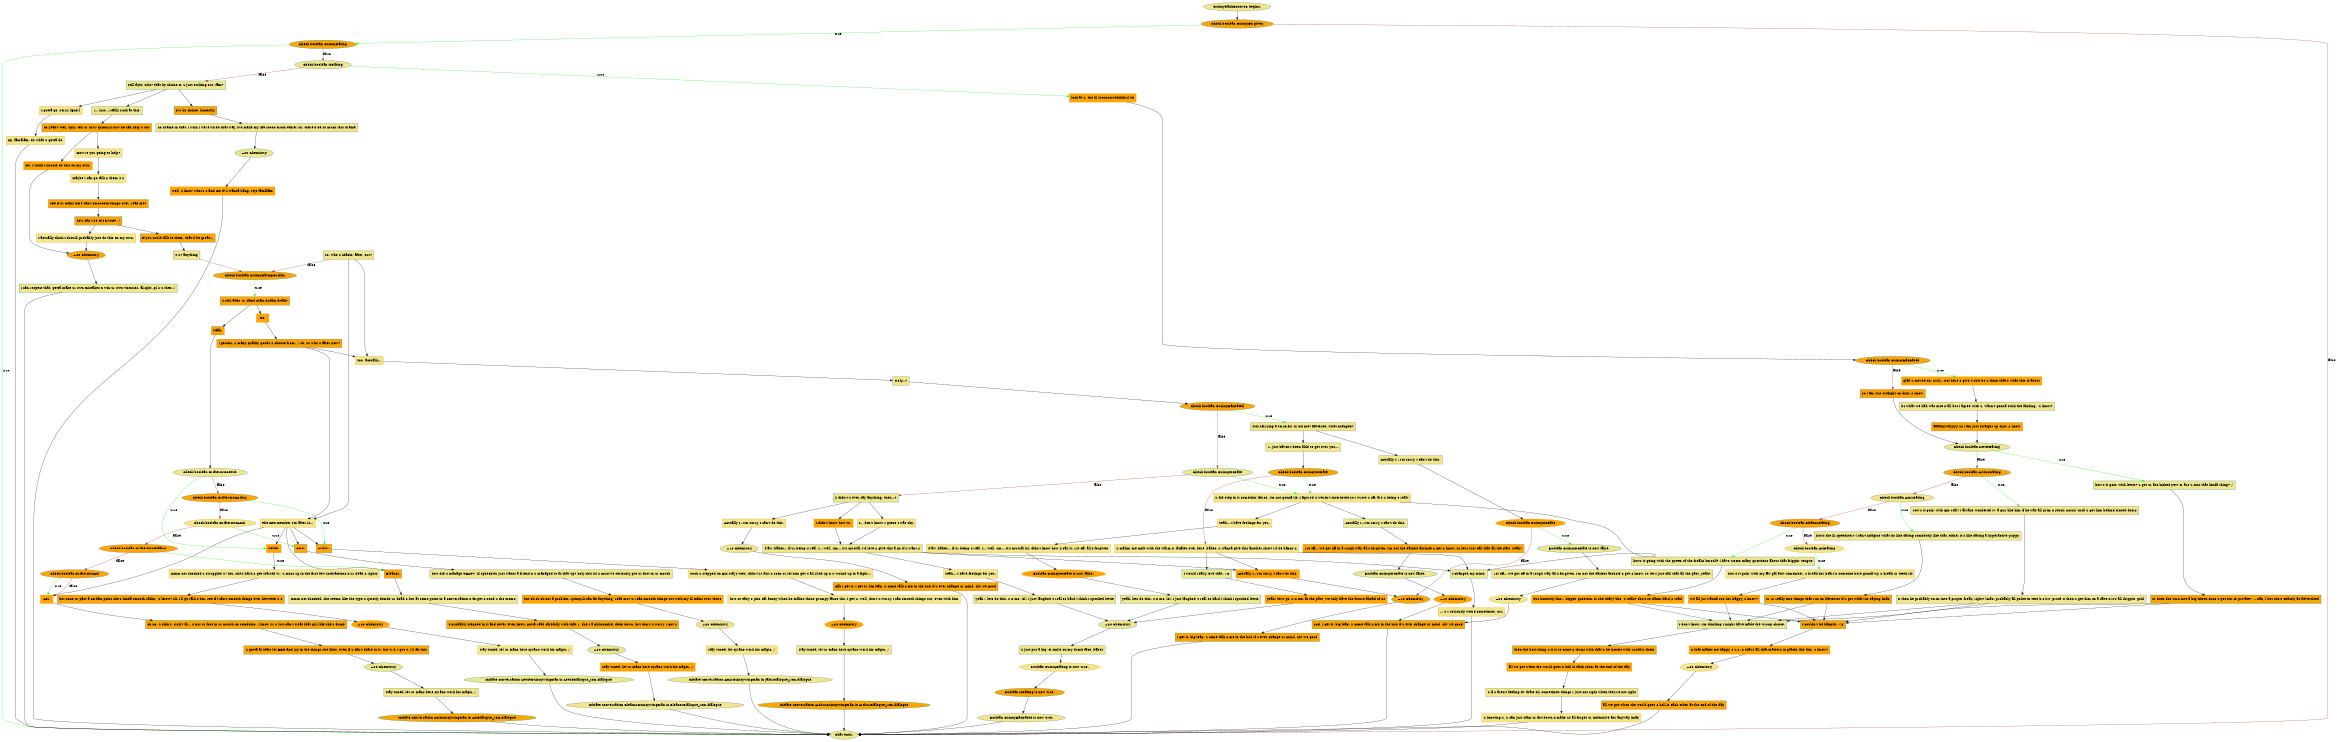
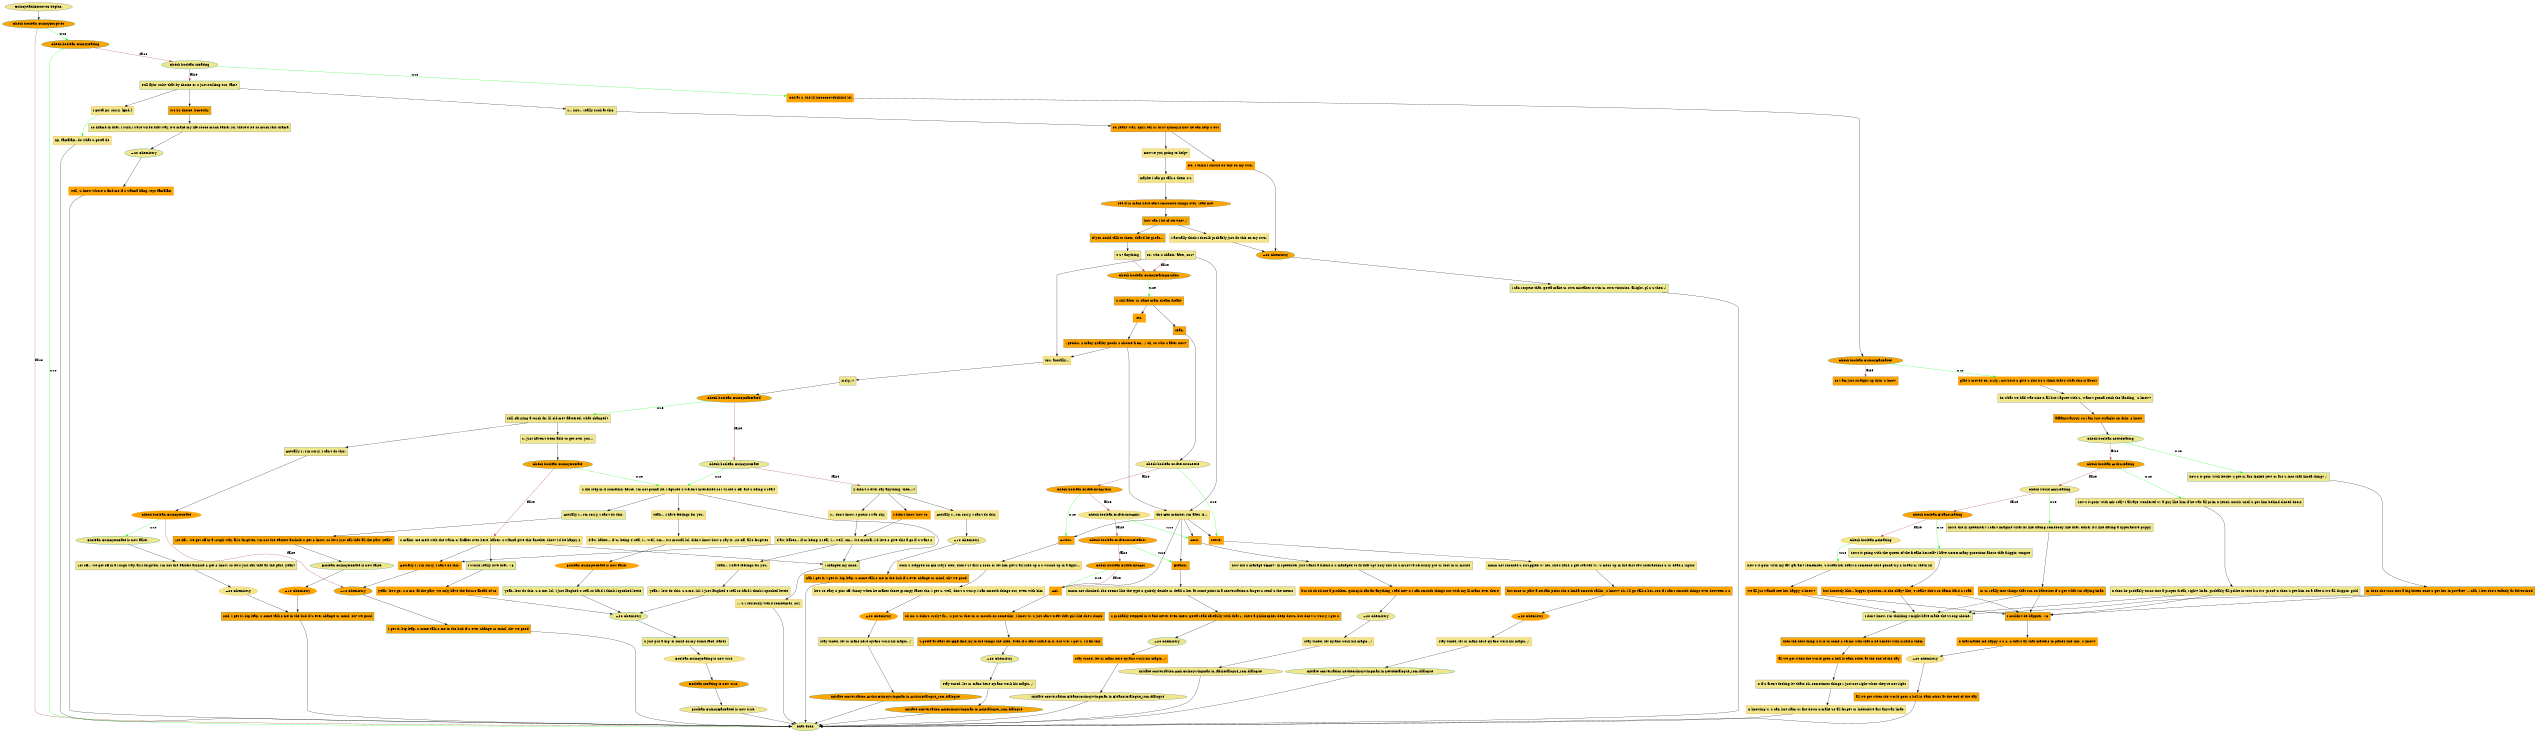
edge "I gotta go, sorry. [End.]" -> "np, famalam. do what u gotta do": color black -> green
node "see if ur mans here can't smooooth things over, read me?": shape box -> ellipse
edge "so i am just straight up dyin' 2 know" -> "Check boolean LettieDating": removed
node "Check boolean AmirDating": label "Check boolean AmirDating" -> "Check would AmirDating"
